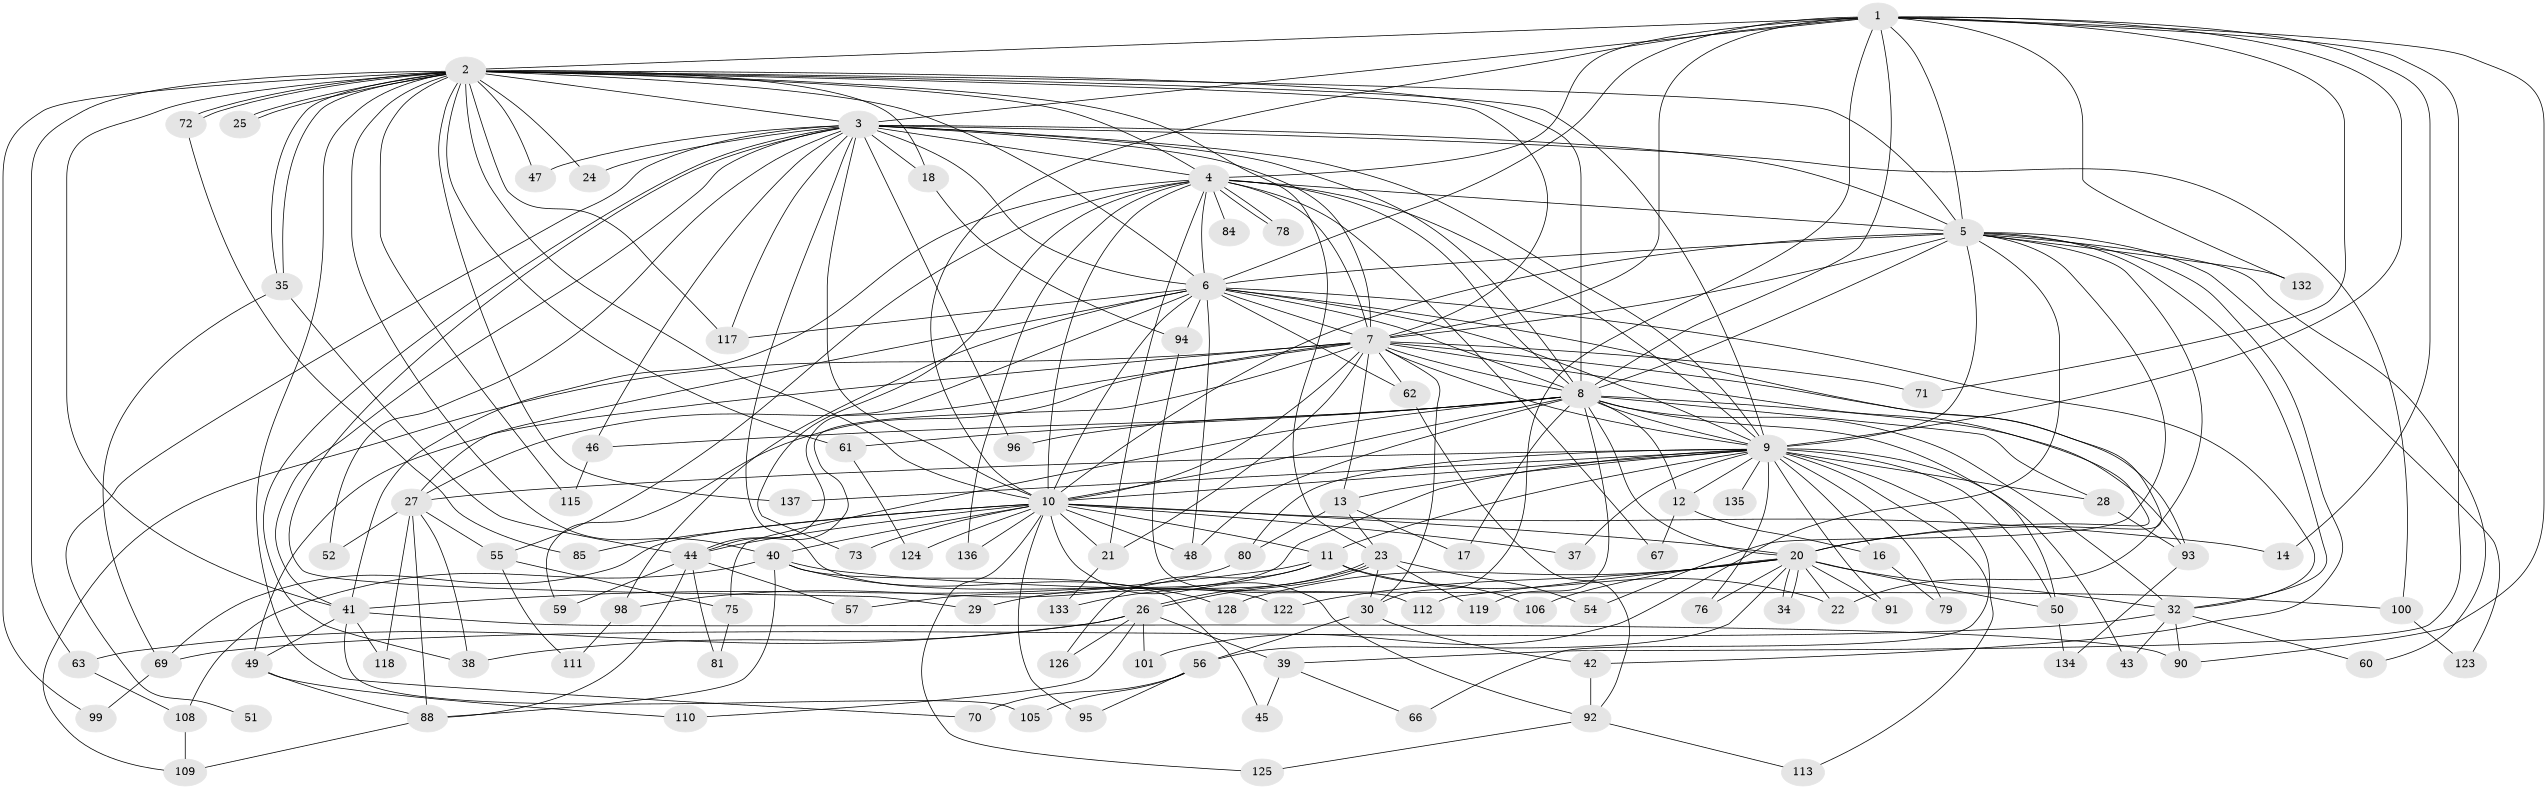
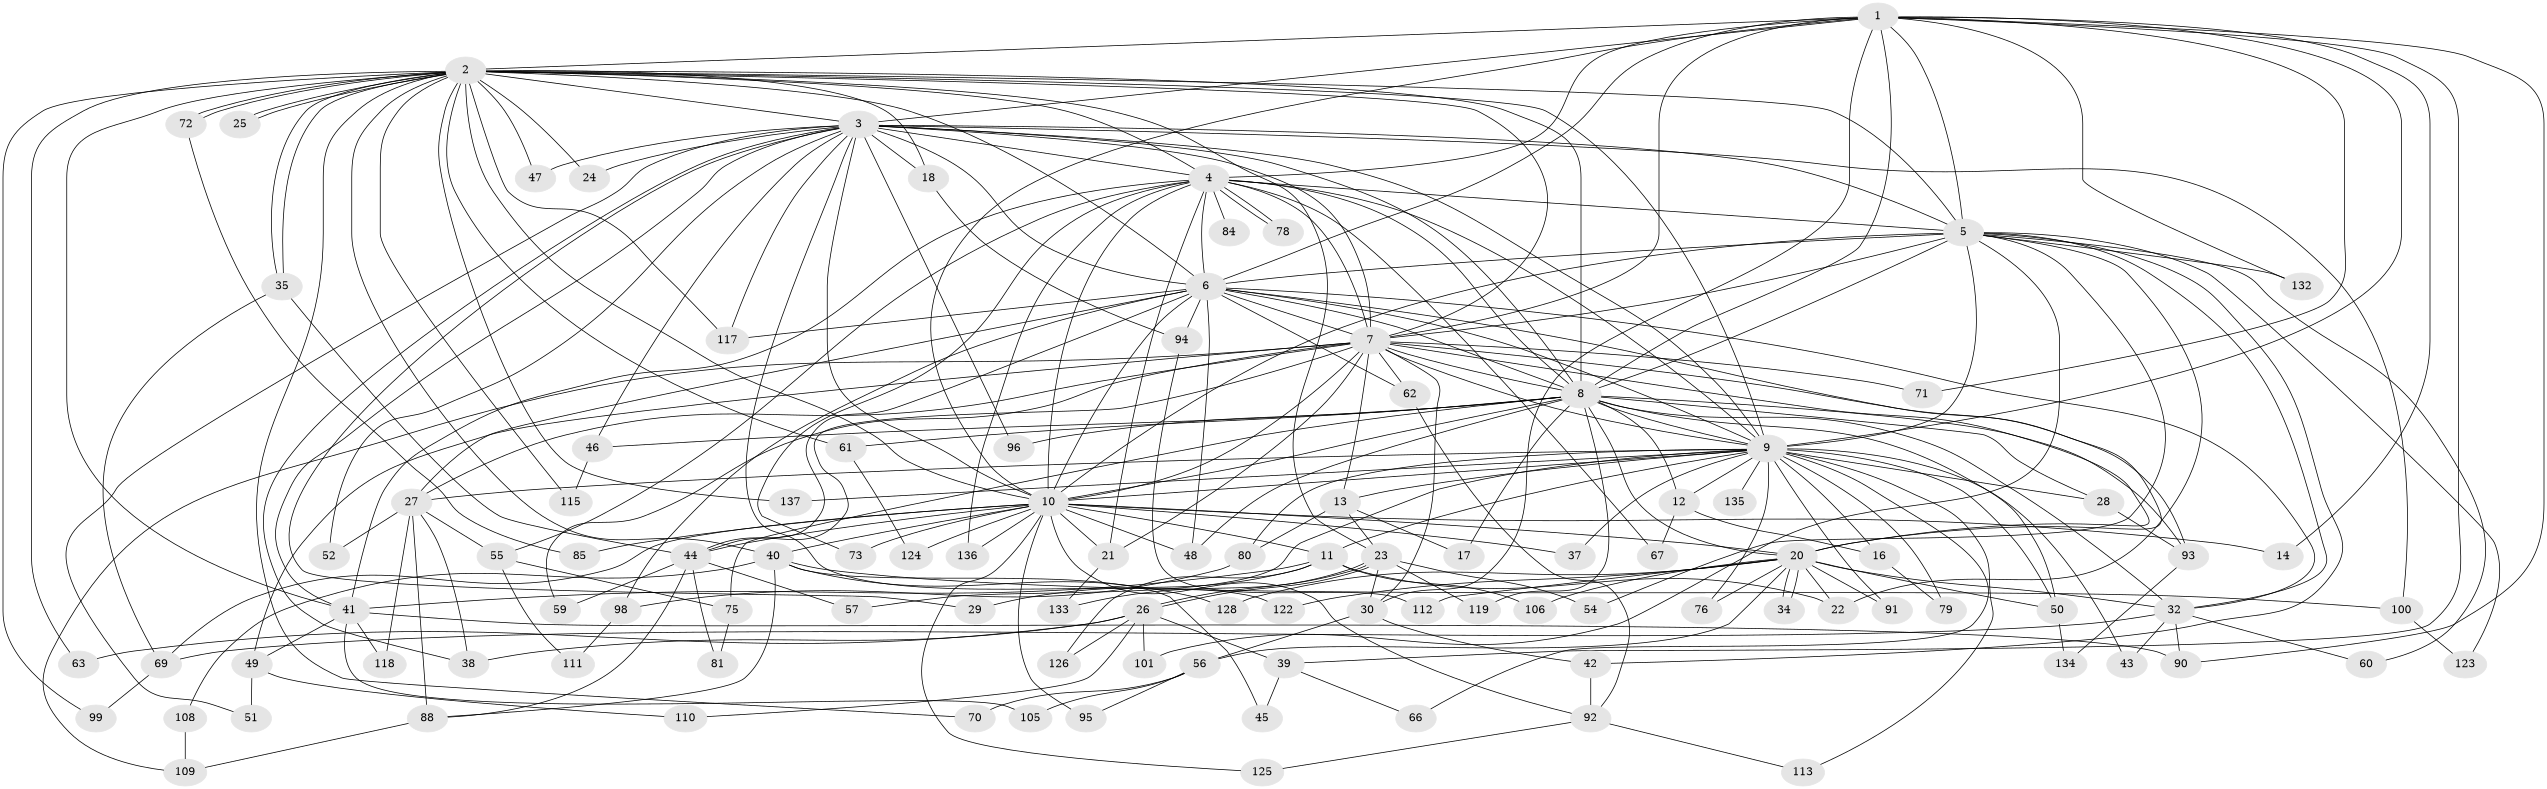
edge "63" -- "108": removed
edge "49" -- "88": now "49" -- "51"
